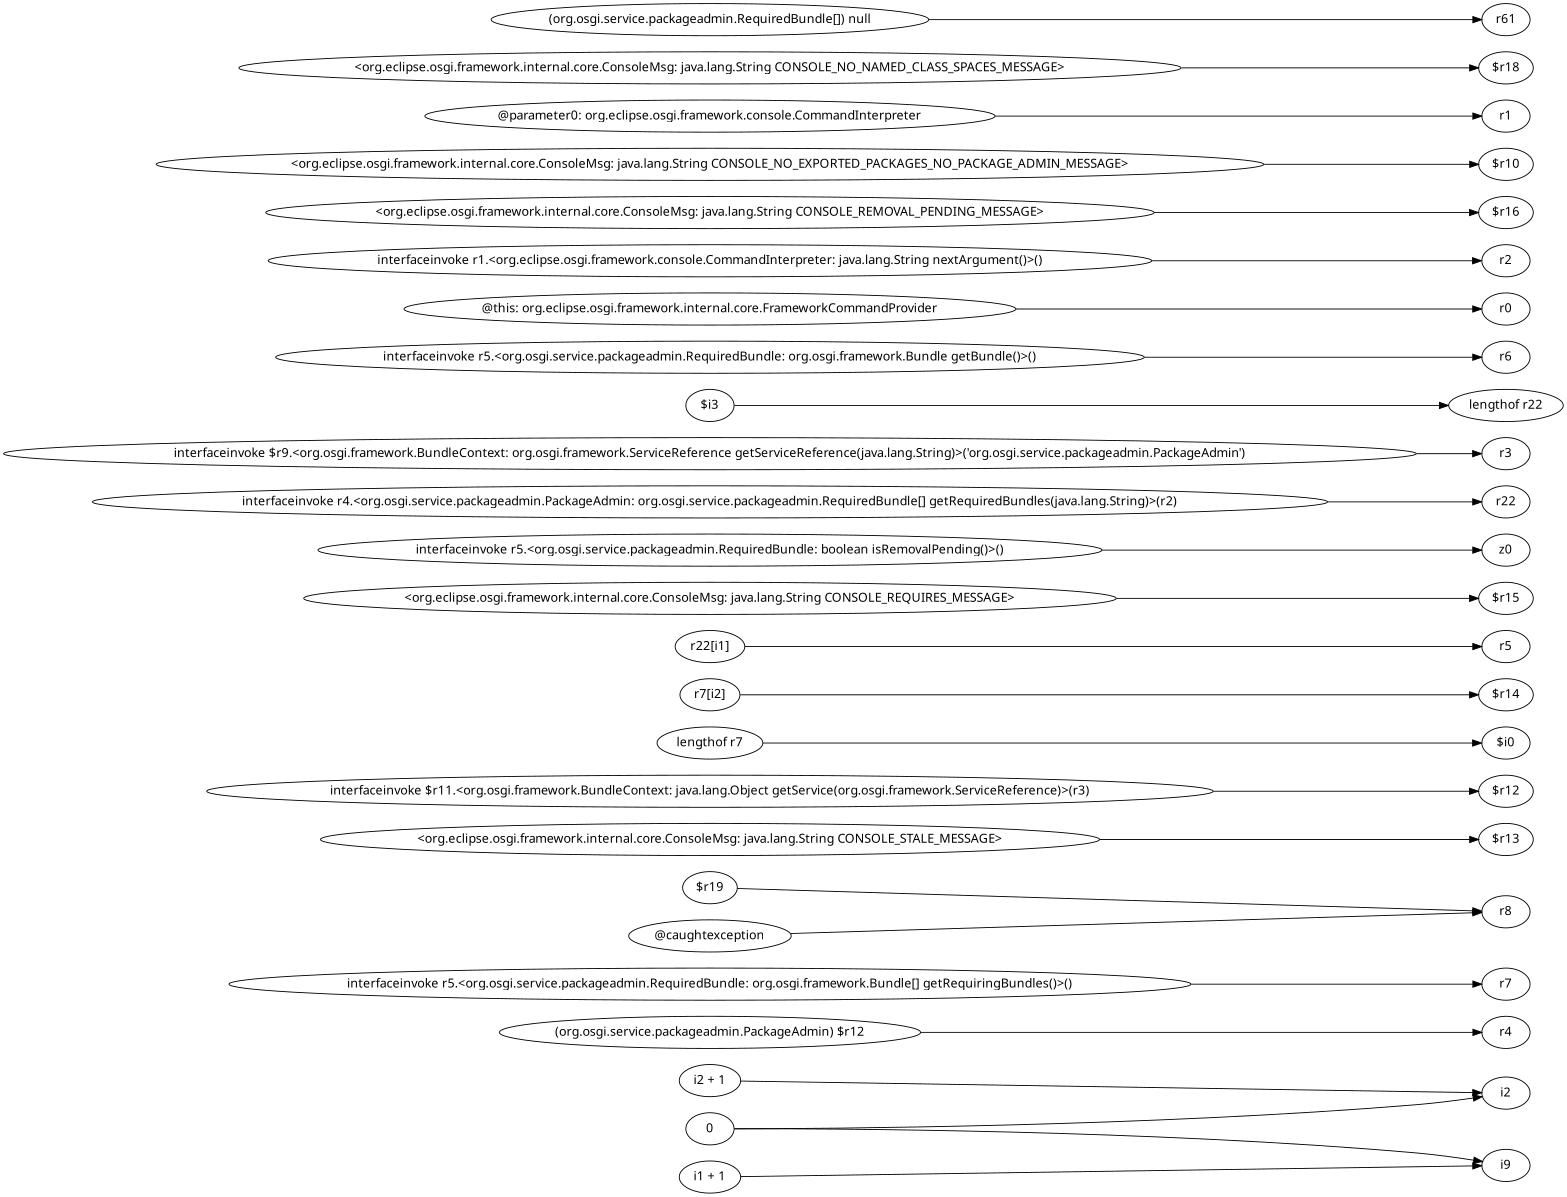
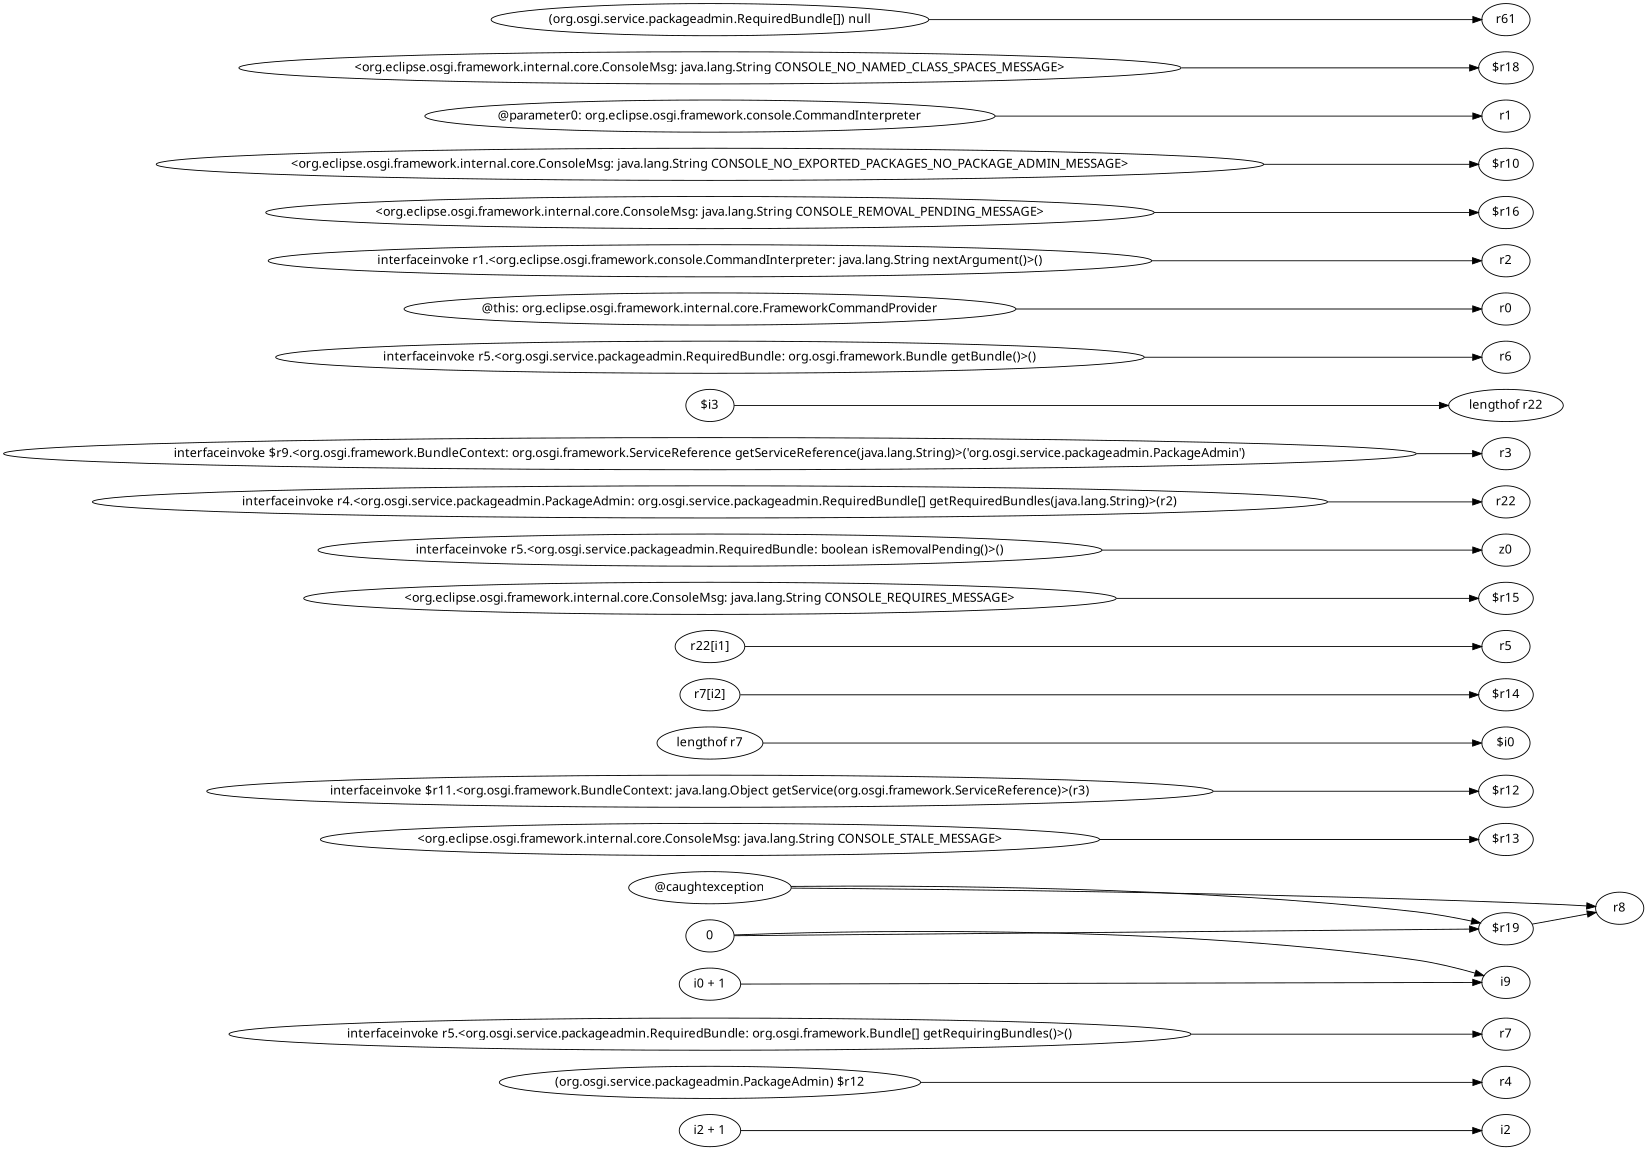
edge "@caughtexception" -> "$r19": added
edge "0" -> "i2": now "0" -> "$r19"
node "i1 + 1": label "i1 + 1" -> "i0 + 1"
